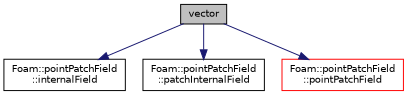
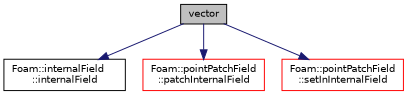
node "Foam::pointPatchField ::internalField": label "Foam::pointPatchField ::internalField" -> "Foam::internalField ::internalField"
node "Foam::pointPatchField ::patchInternalField": color black -> red
node "Foam::pointPatchField ::pointPatchField": label "Foam::pointPatchField ::pointPatchField" -> "Foam::pointPatchField ::setInInternalField"
